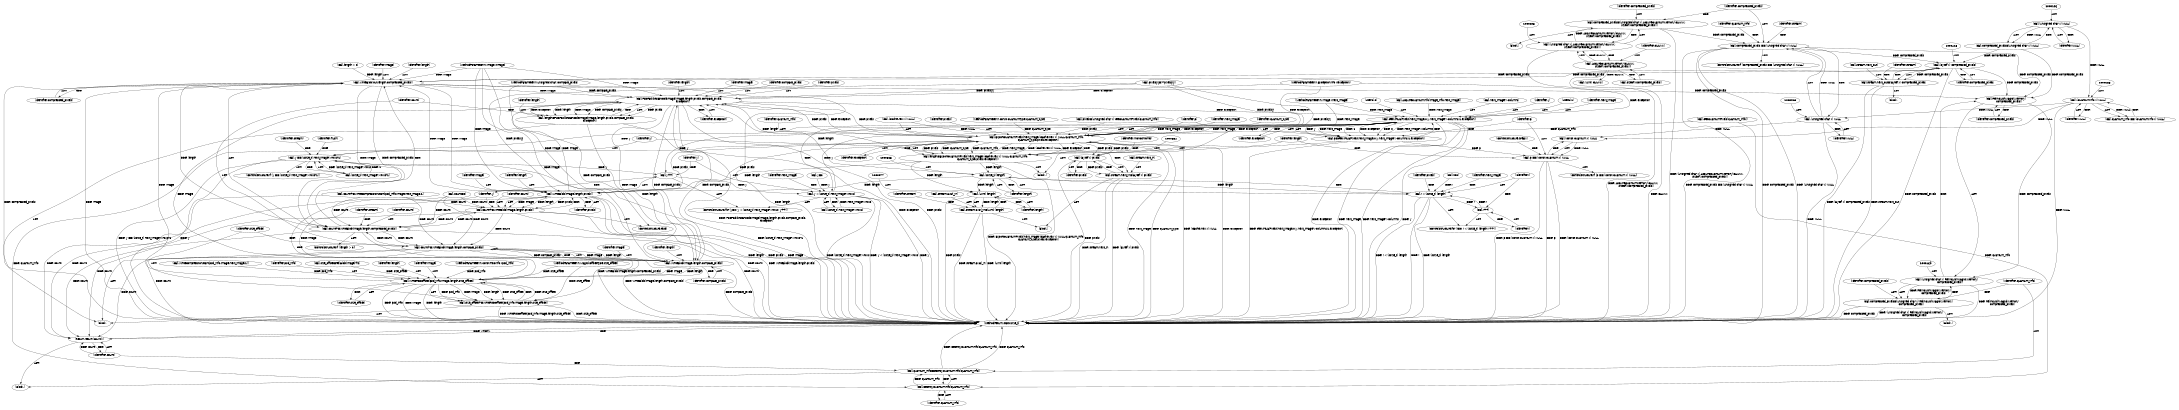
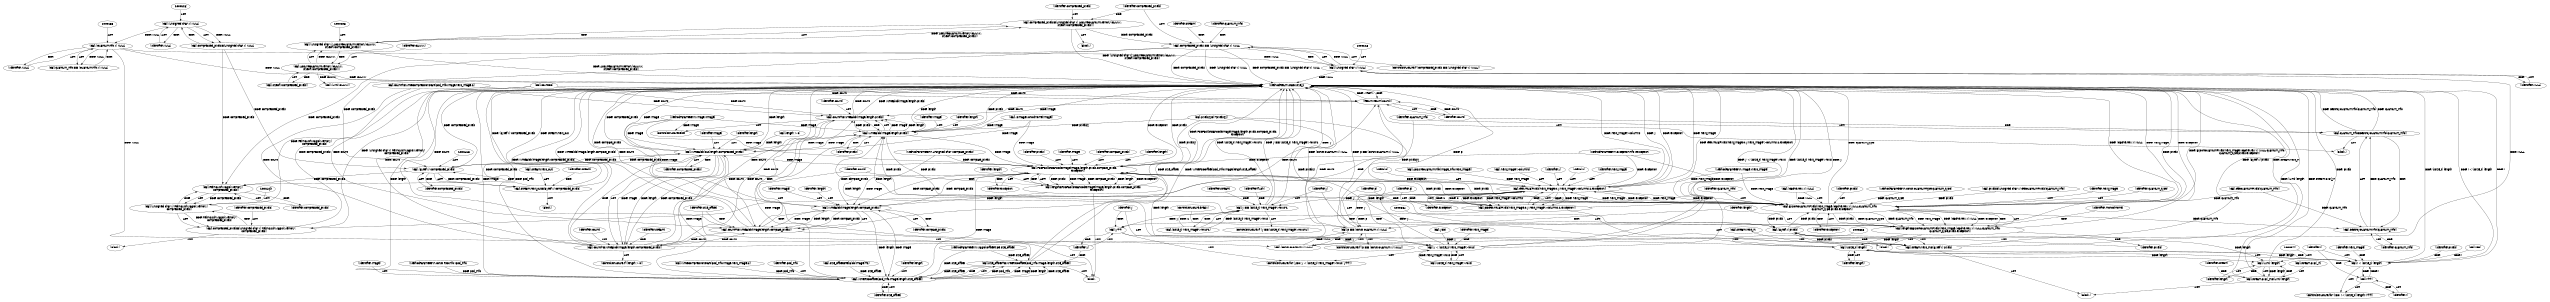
node "(Call,IsImageMonochrome(image))": added
edge "(Call,count+=WriteBlob(image,length,pixels))" -> "(Return,return(count);)": reversed
